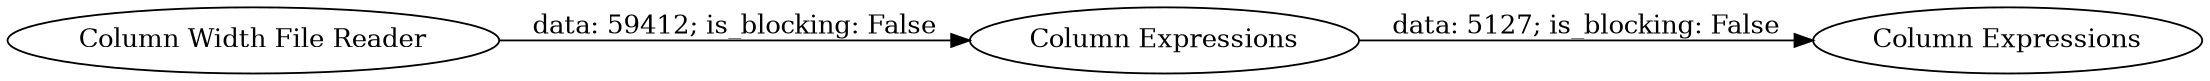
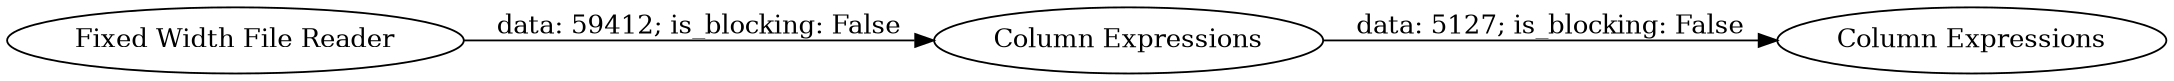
node "Column Width File Reader": label "Column Width File Reader" -> "Fixed Width File Reader"
